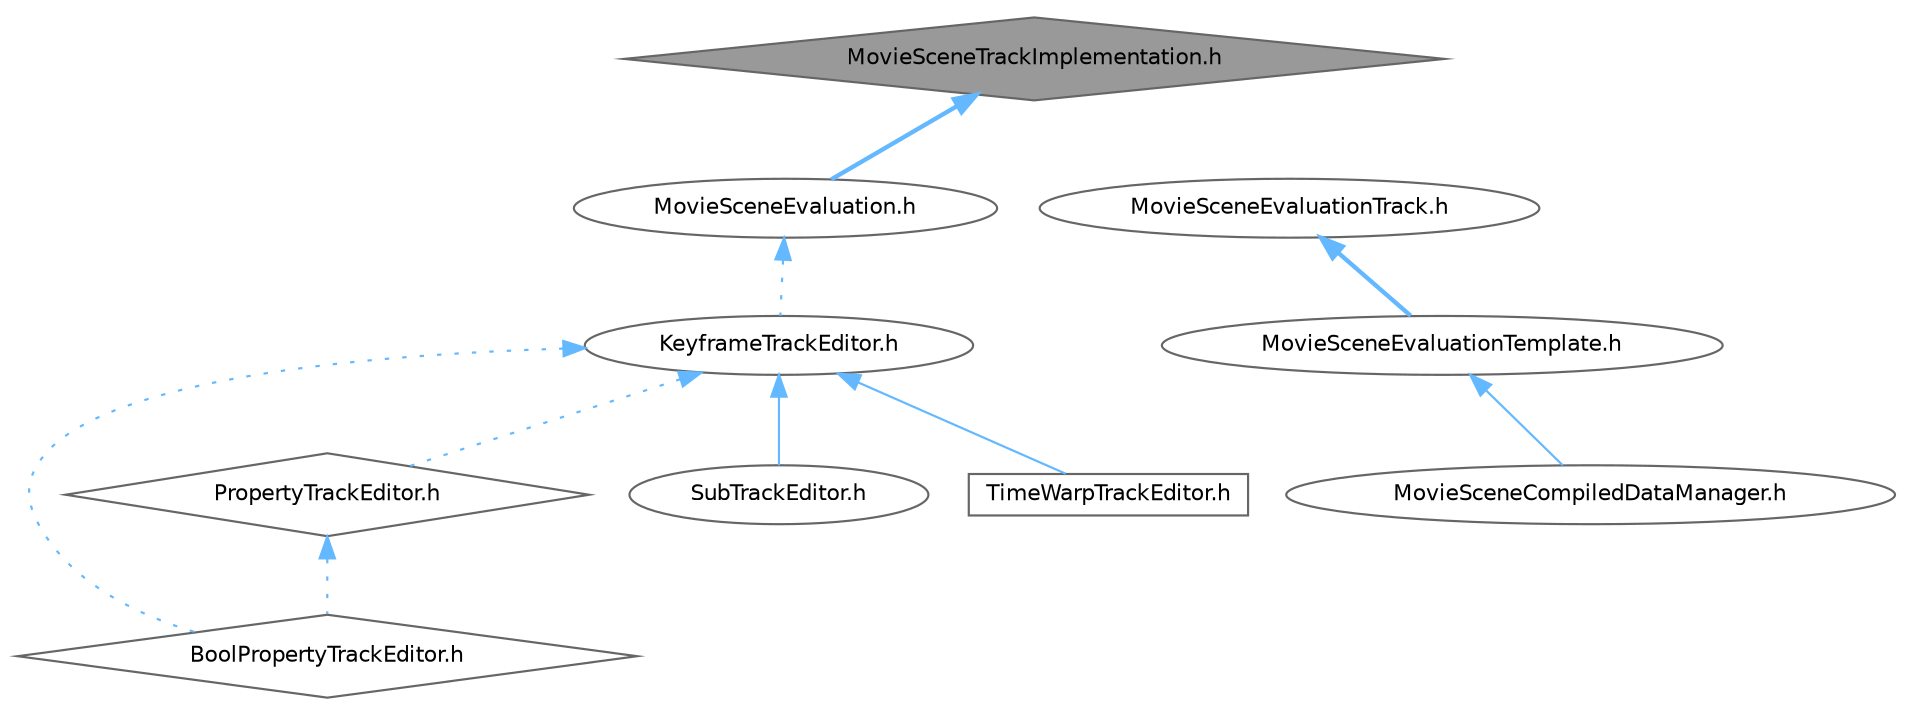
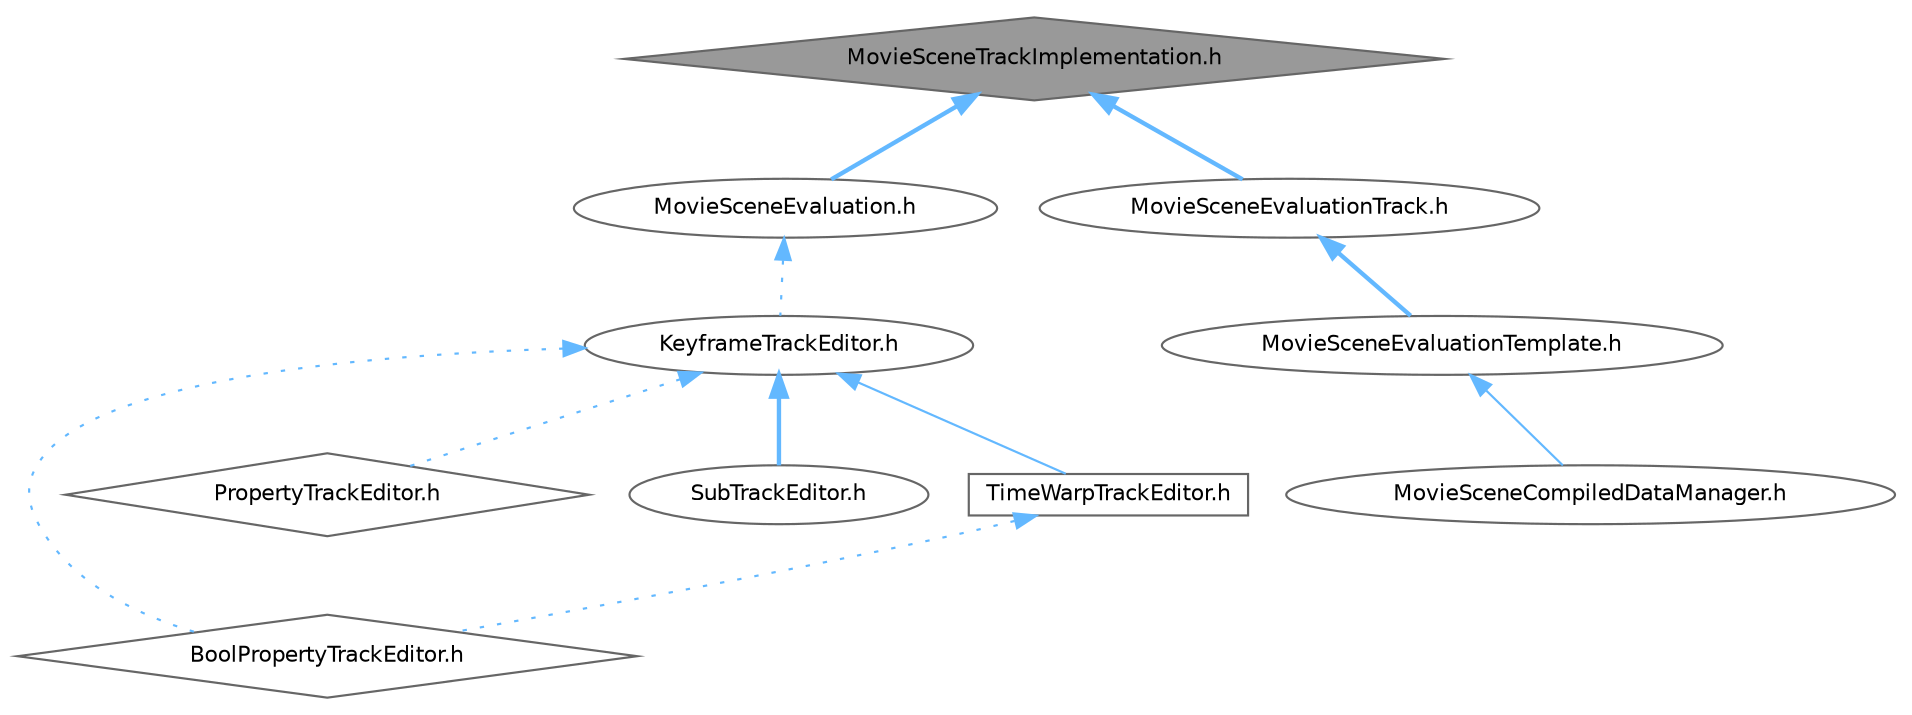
edge "MovieSceneEvaluationTrack.h" -> "MovieSceneTrackImplementation.h": added
edge "SubTrackEditor.h" -> "KeyframeTrackEditor.h": style solid -> bold
edge "BoolPropertyTrackEditor.h" -> "PropertyTrackEditor.h": now "BoolPropertyTrackEditor.h" -> "TimeWarpTrackEditor.h"
